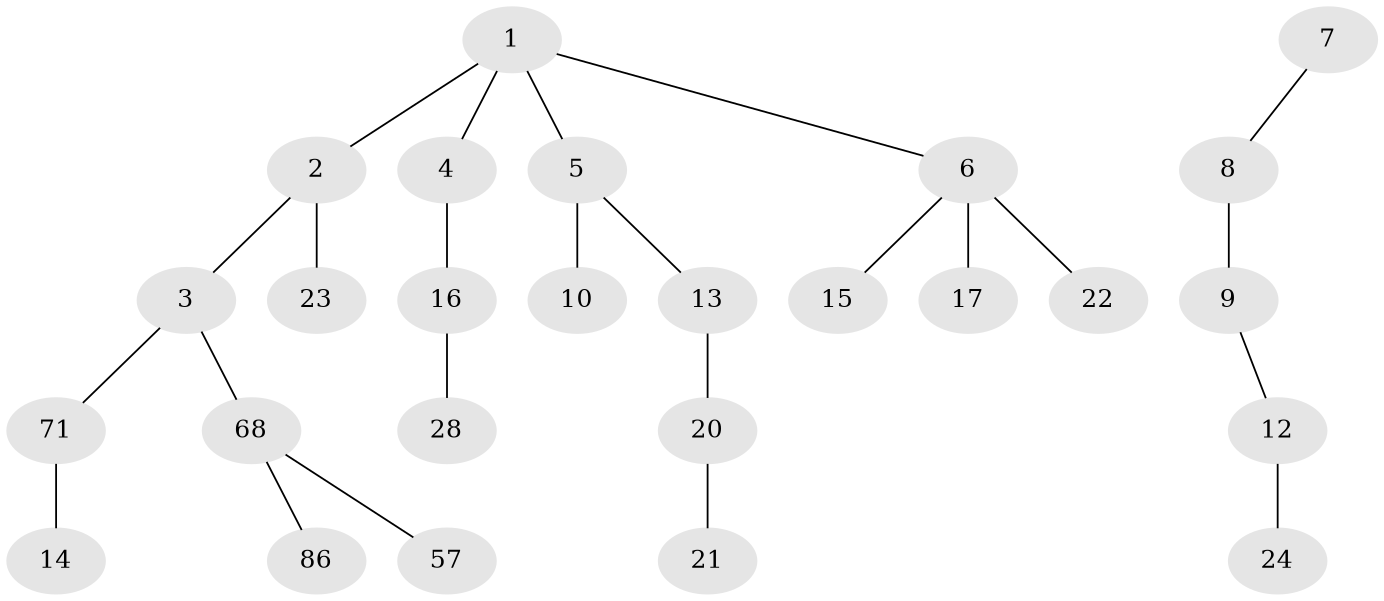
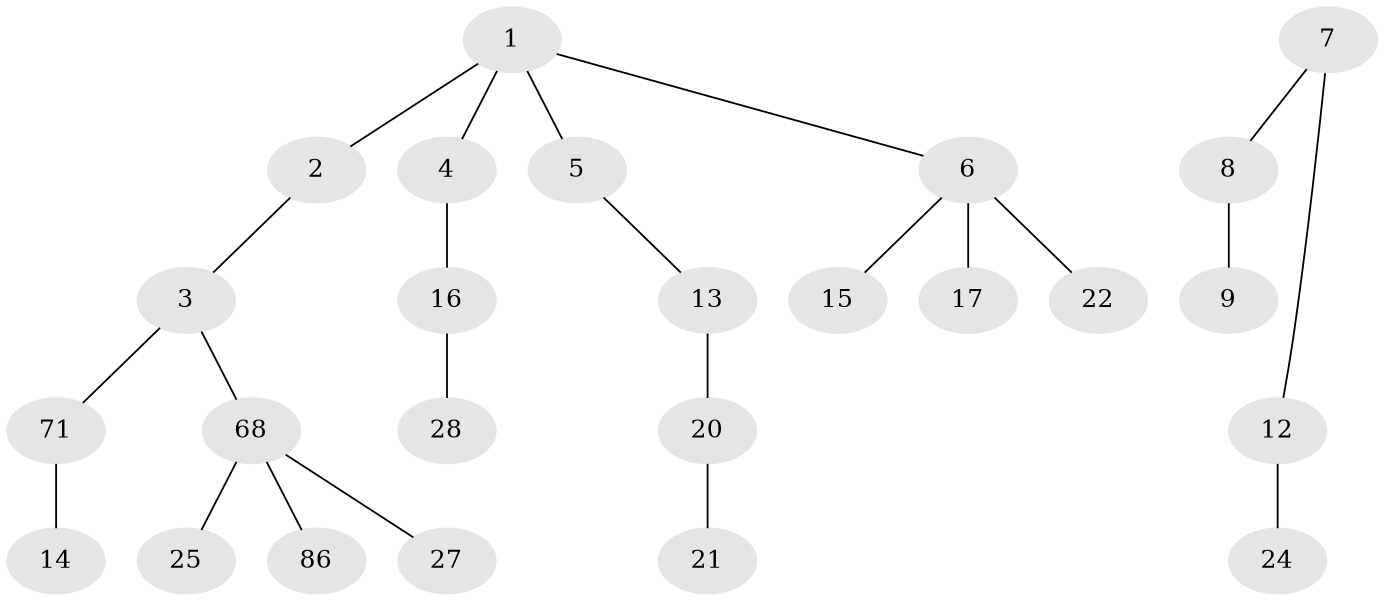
node "23": removed
node "10": removed
edge "9" -- "12": now "7" -- "12"
node "25": added
node "57": label "57" -> "27"
